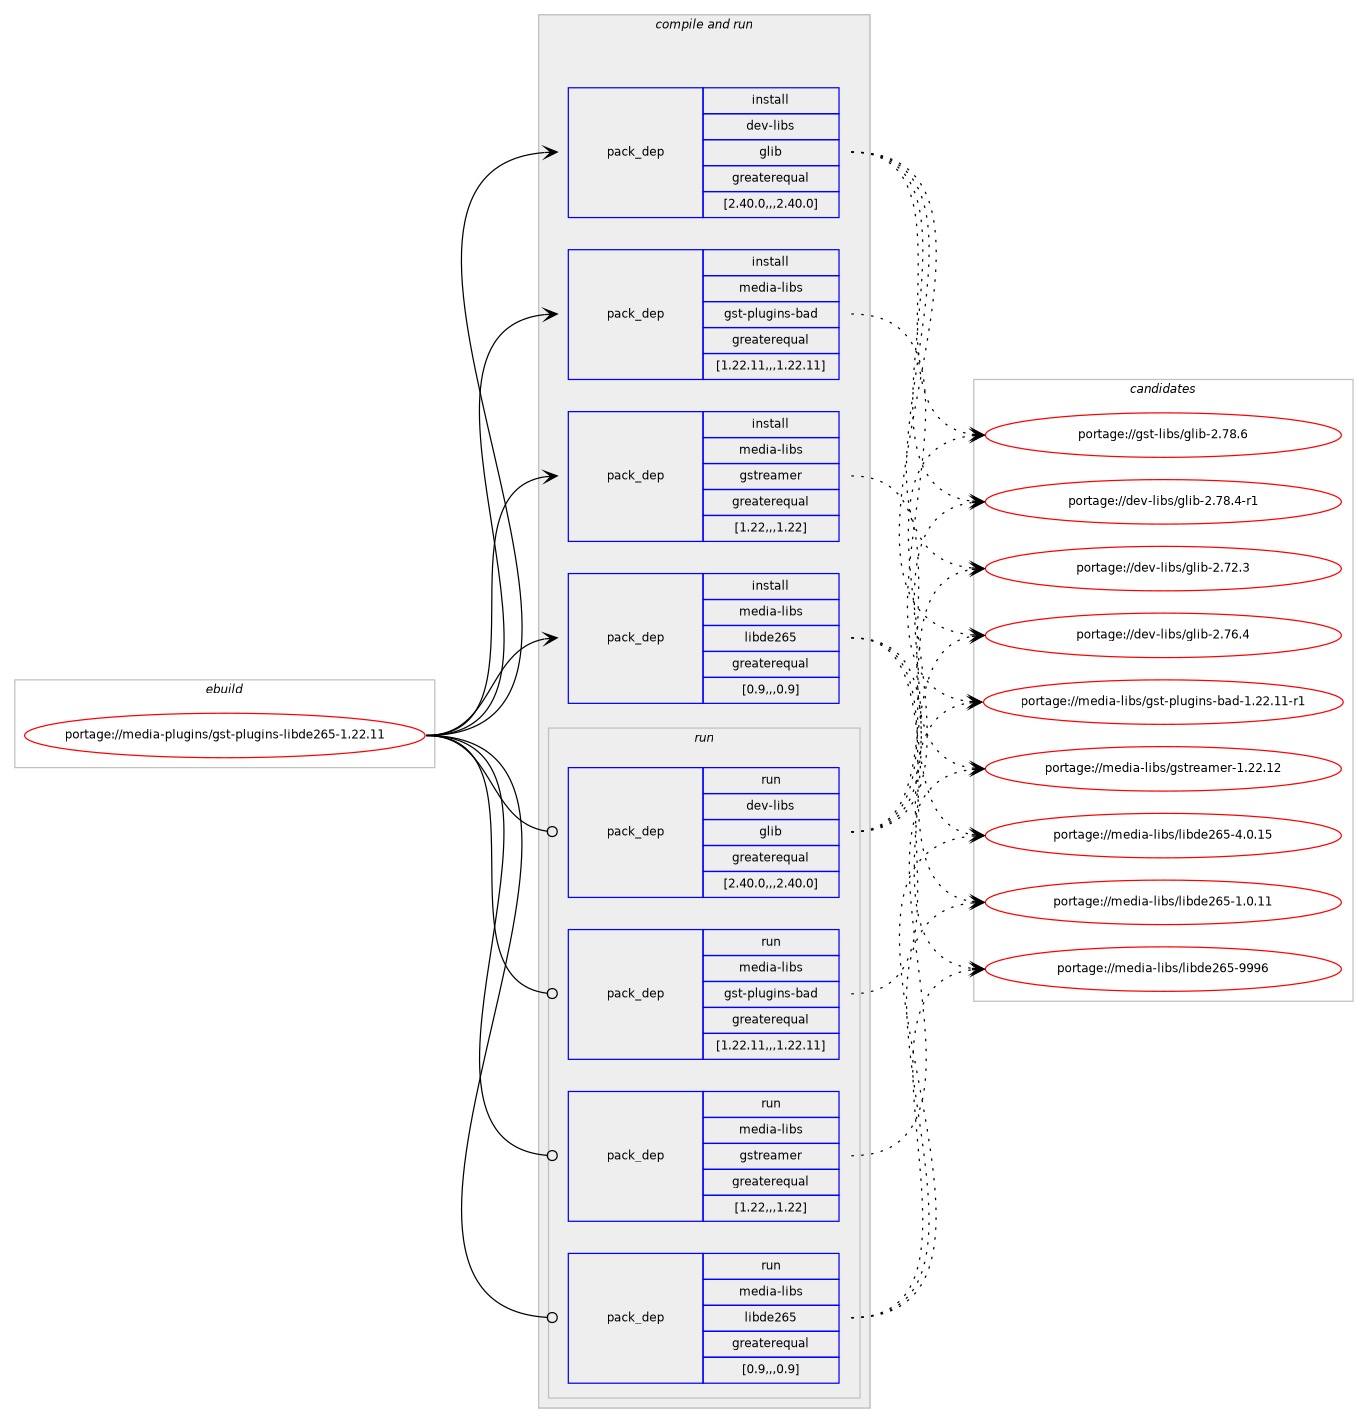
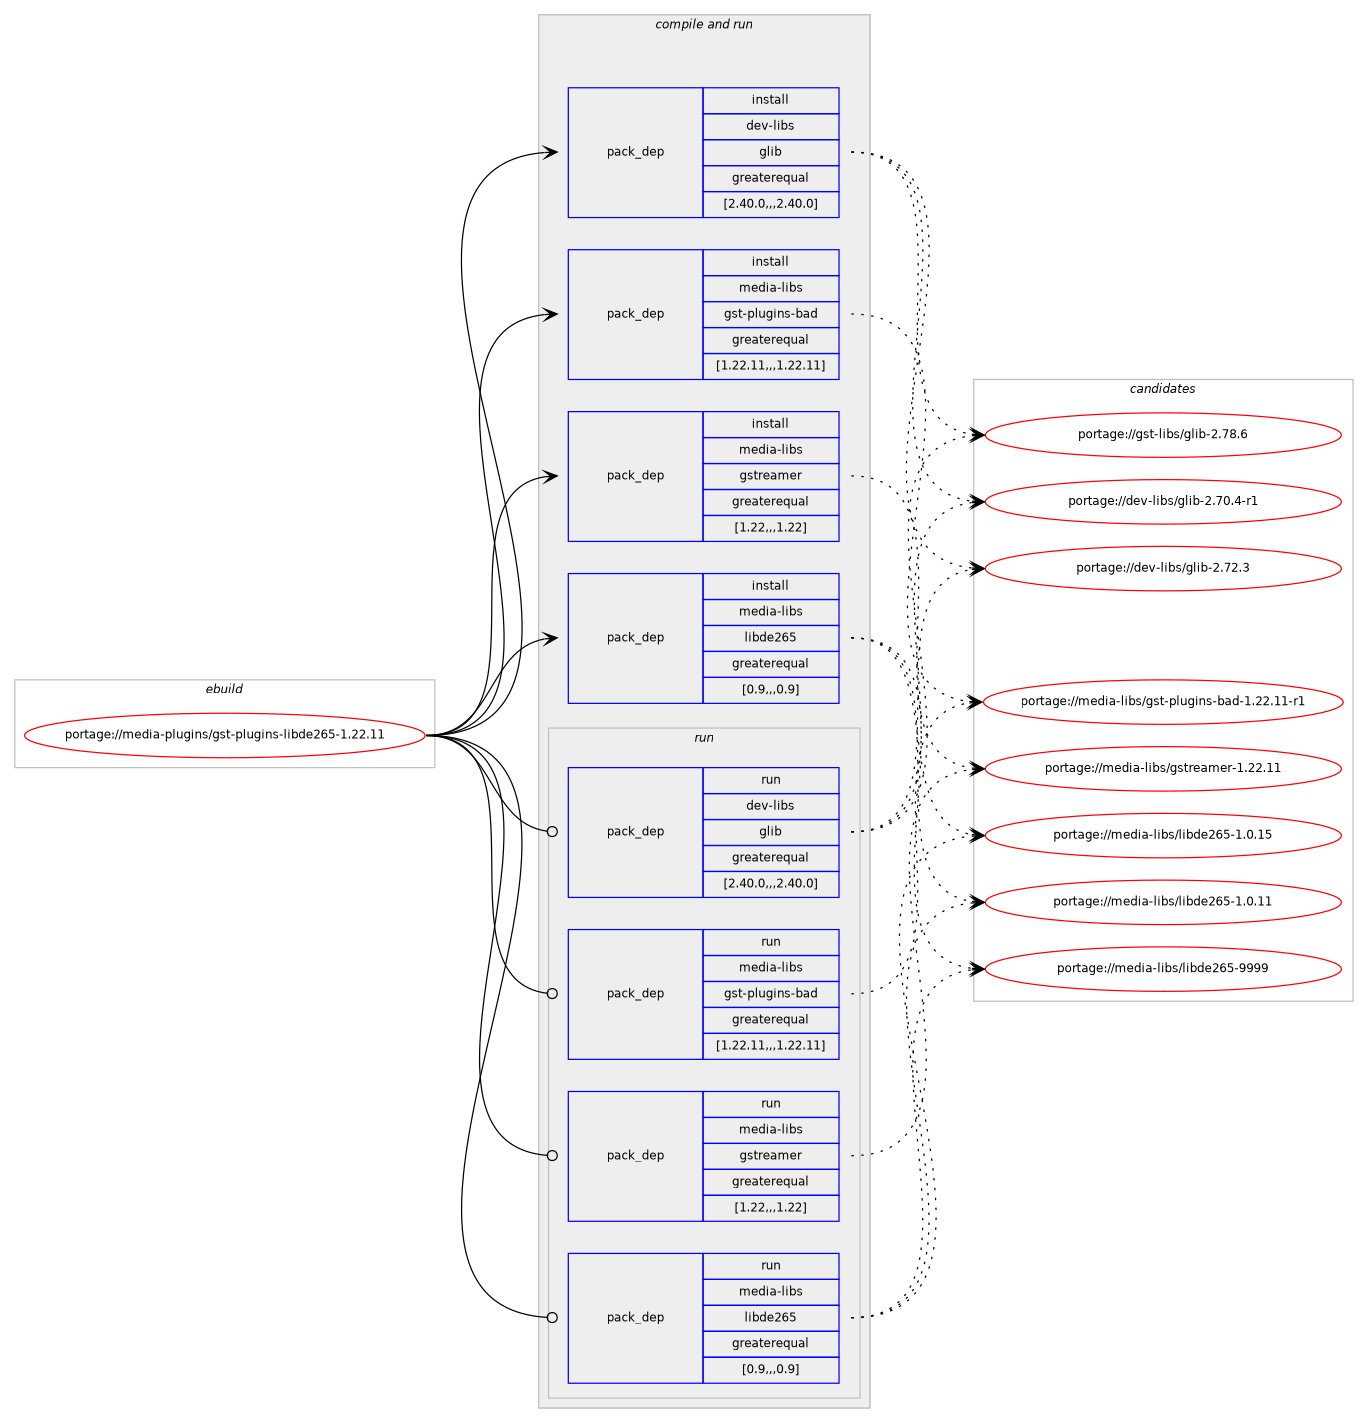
node "portage://dev-libs/glib-2.78.4-r1": label "portage://dev-libs/glib-2.78.4-r1" -> "portage://dev-libs/glib-2.70.4-r1"
node "portage://dev-libs/glib-2.76.4": removed
node "portage://media-libs/gstreamer-1.22.12": label "portage://media-libs/gstreamer-1.22.12" -> "portage://media-libs/gstreamer-1.22.11"
node "portage://media-libs/libde265-4.0.15": label "portage://media-libs/libde265-4.0.15" -> "portage://media-libs/libde265-1.0.15"
node "portage://media-libs/libde265-9996": label "portage://media-libs/libde265-9996" -> "portage://media-libs/libde265-9999"
